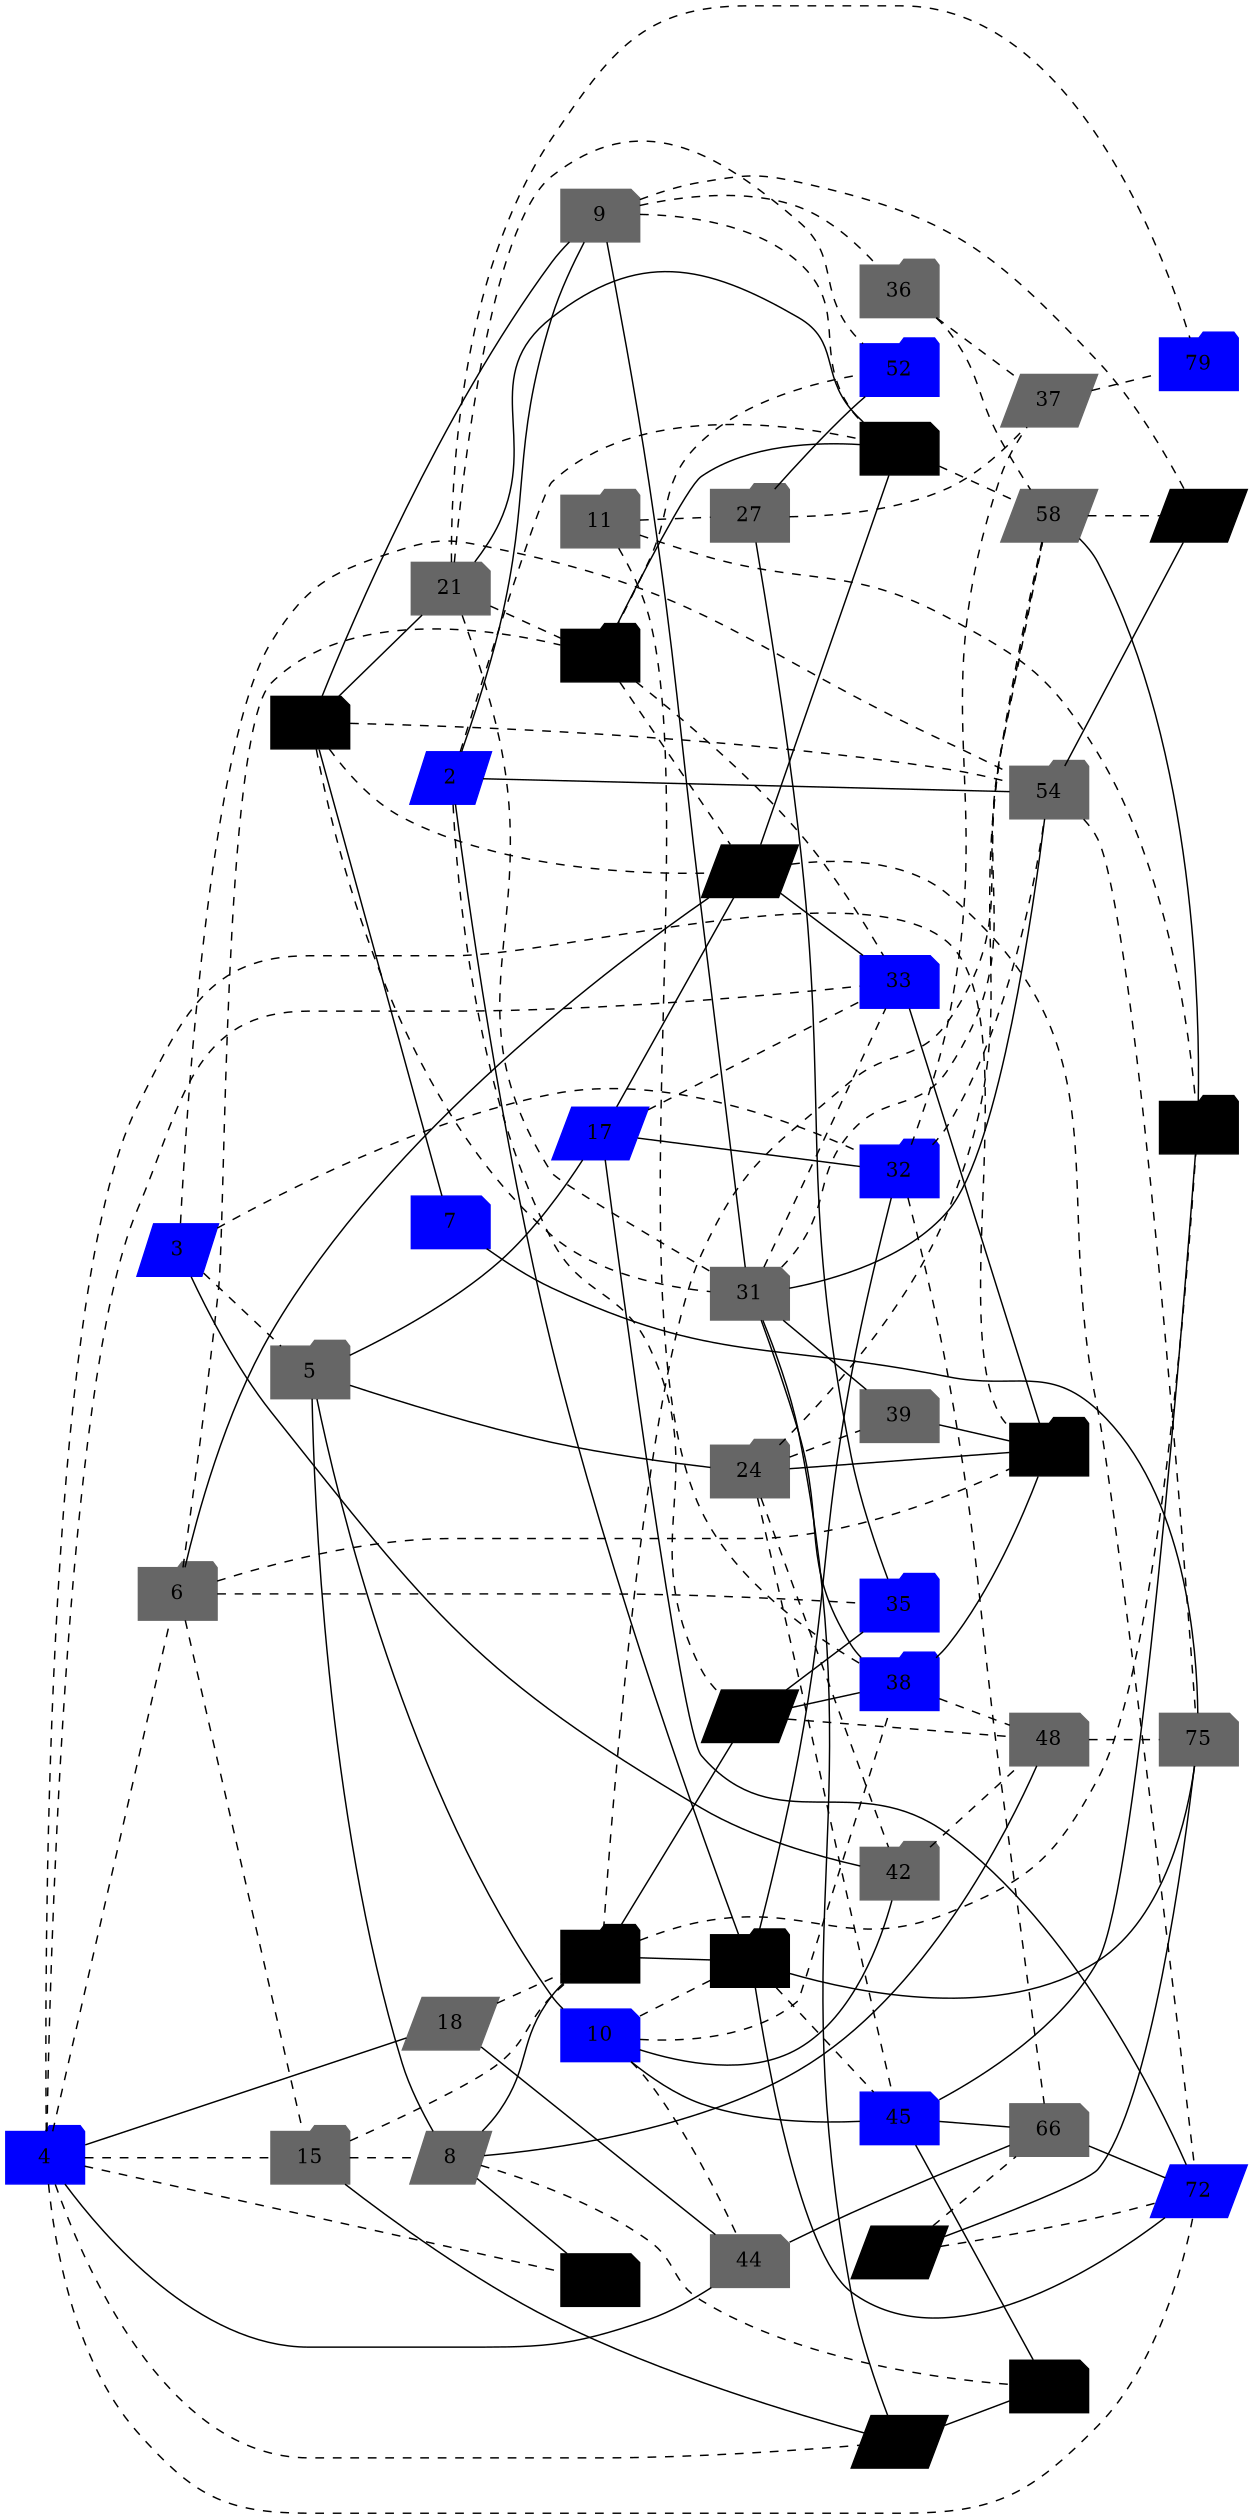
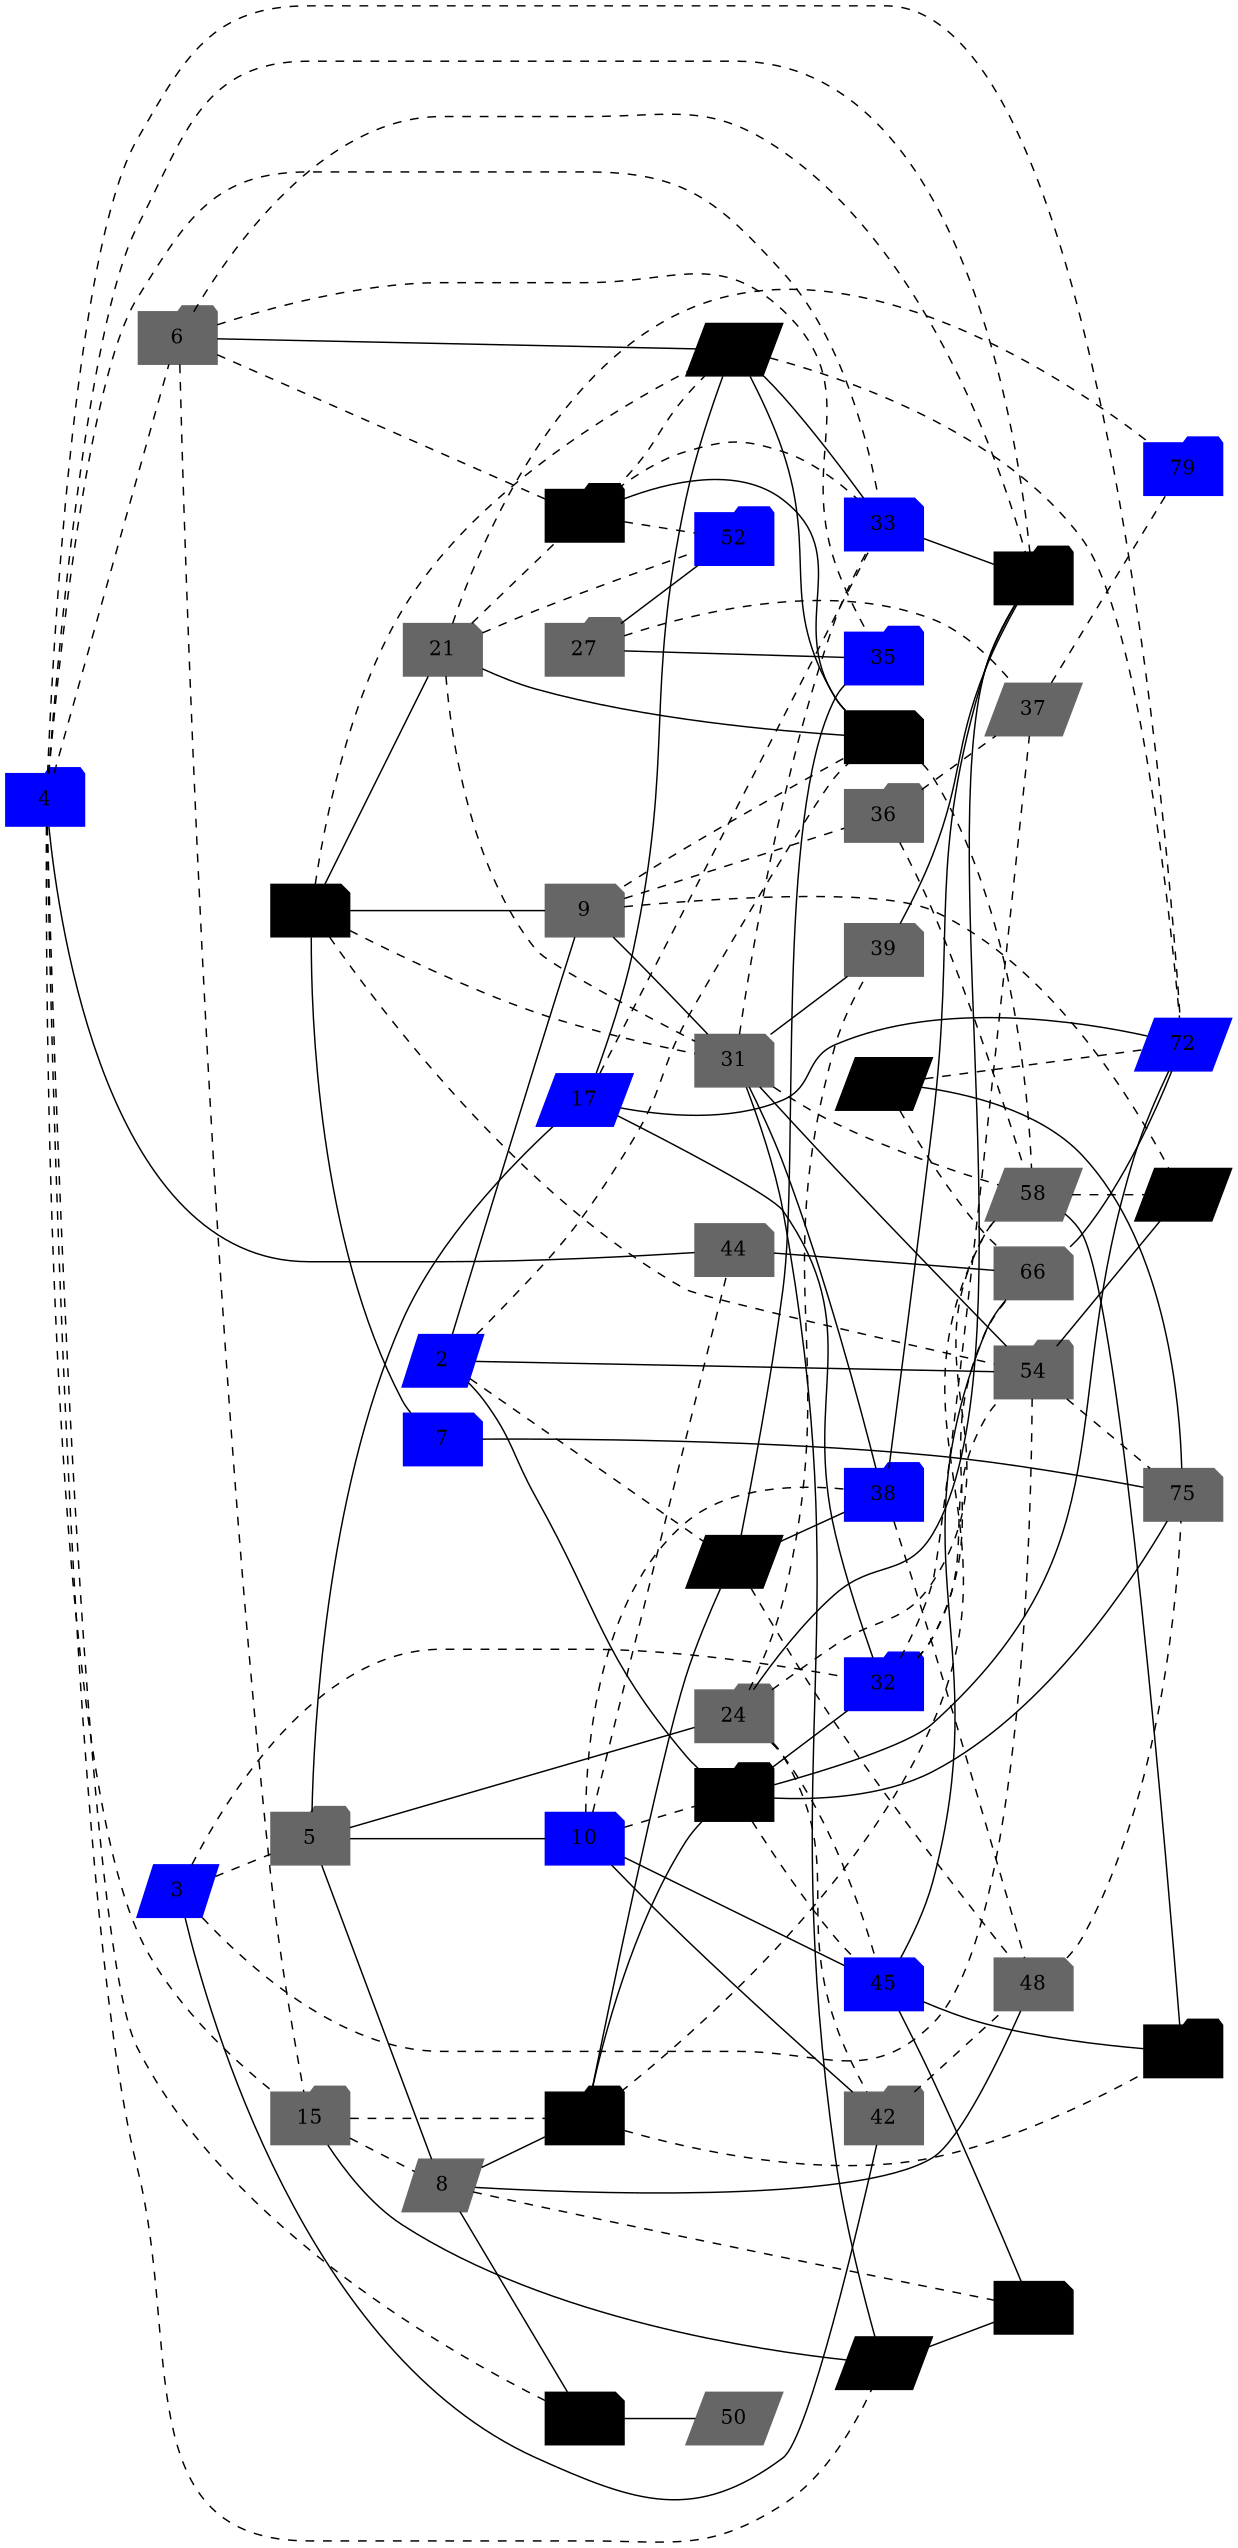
node "11": removed
node "18": removed
node "50": added
